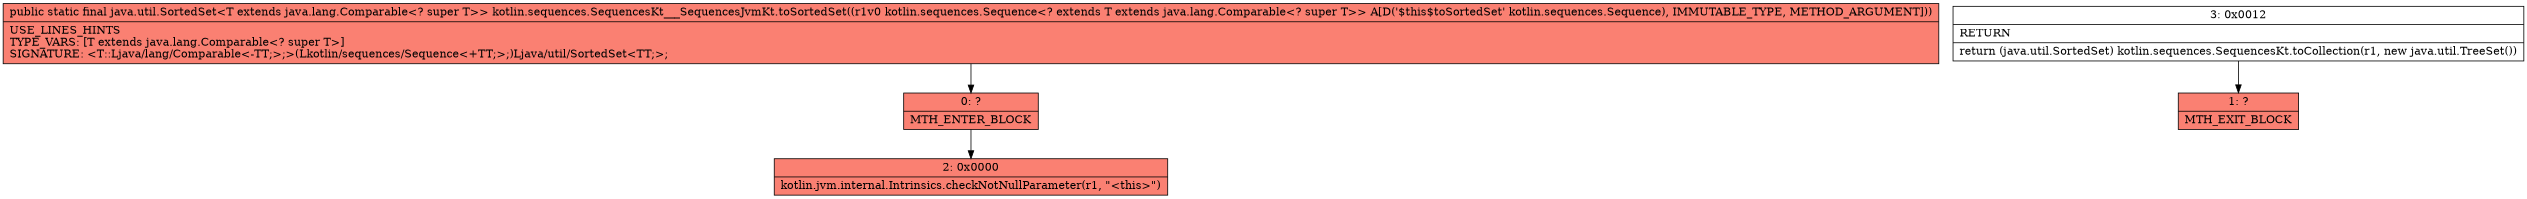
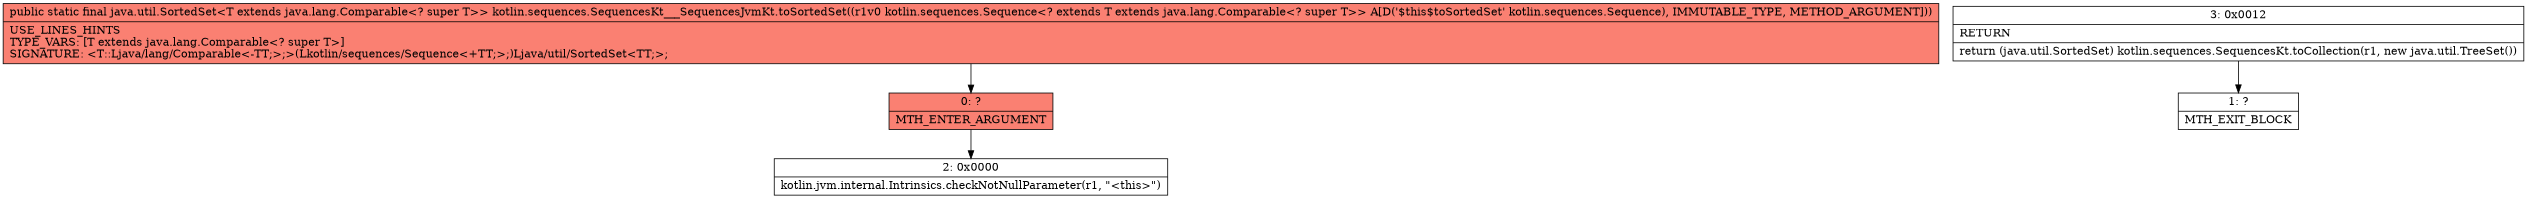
node "1: ?": fillcolor salmon -> white
node "0: ?": text "MTH_ENTER_BLOCK" -> "MTH_ENTER_ARGUMENT"
node "2: 0x0000": fillcolor salmon -> white
